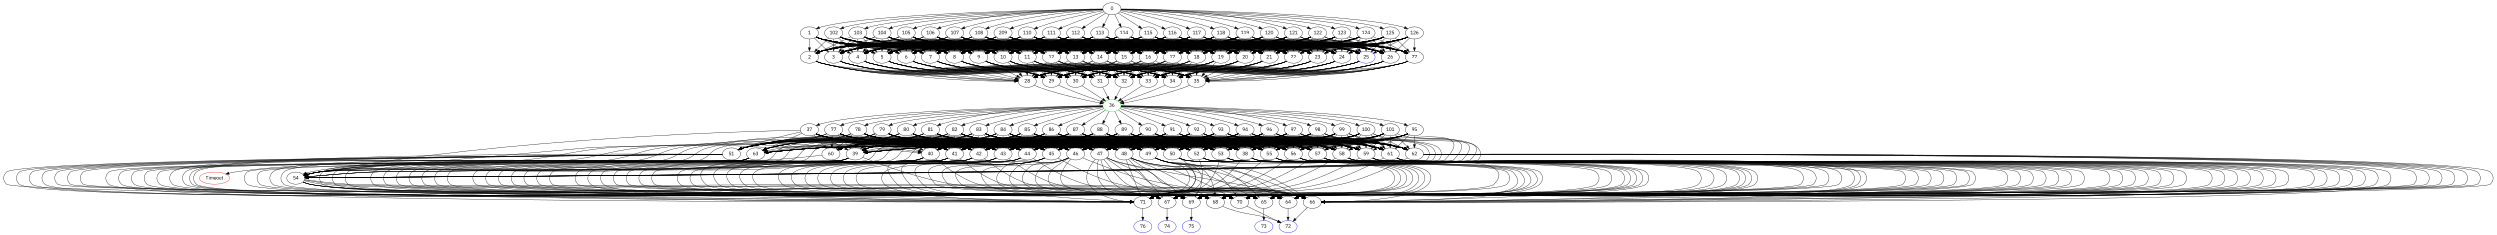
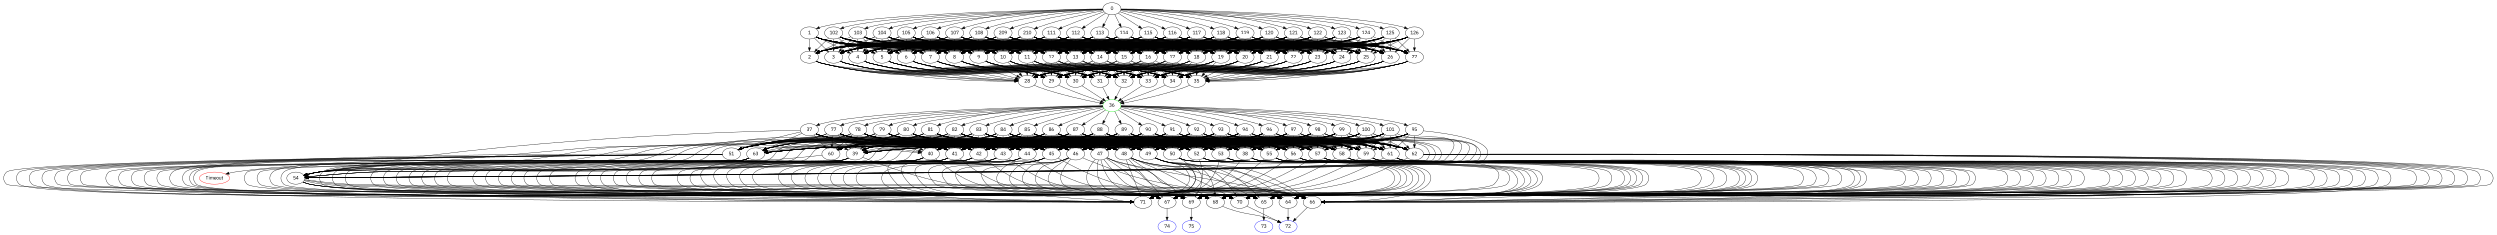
node "110": label "110" -> "210"
node "25": color blue -> black
edge "39" -> "54": now "95" -> "54"
node "76": removed
